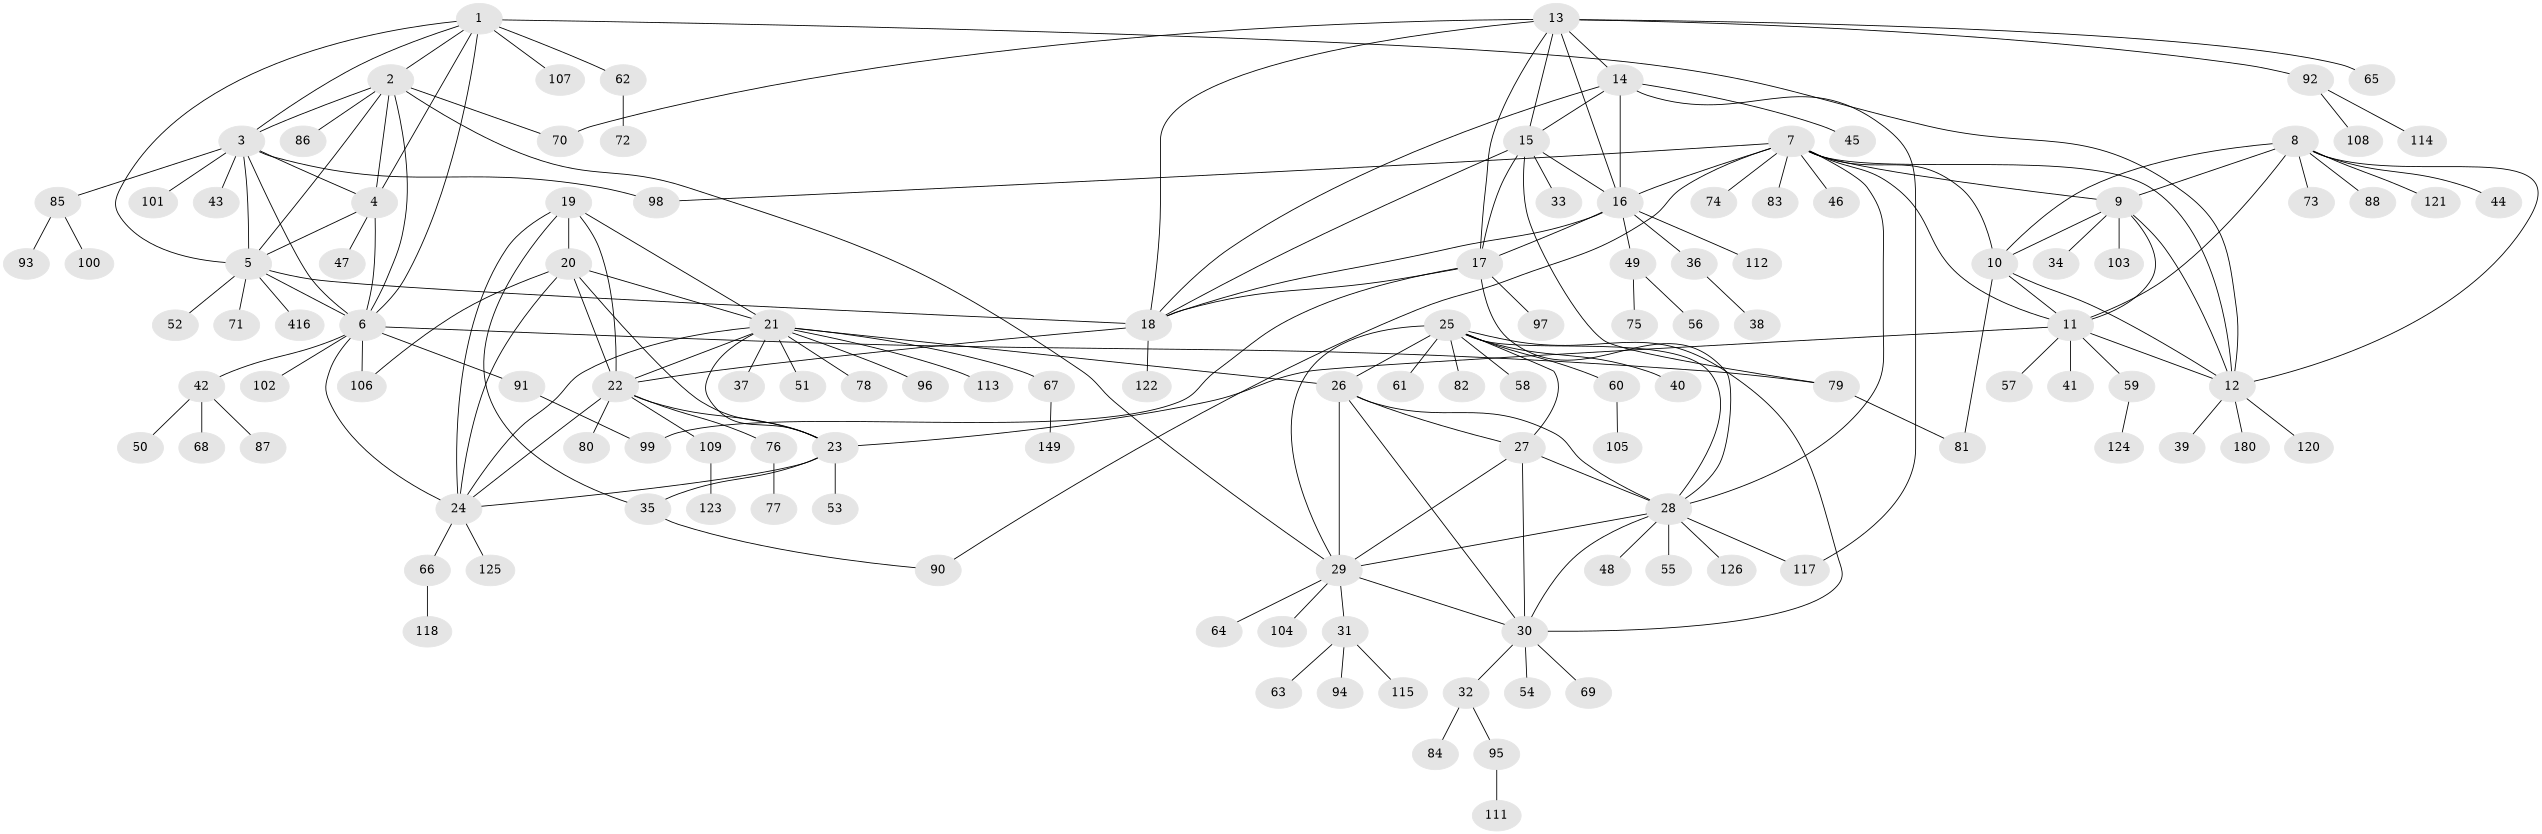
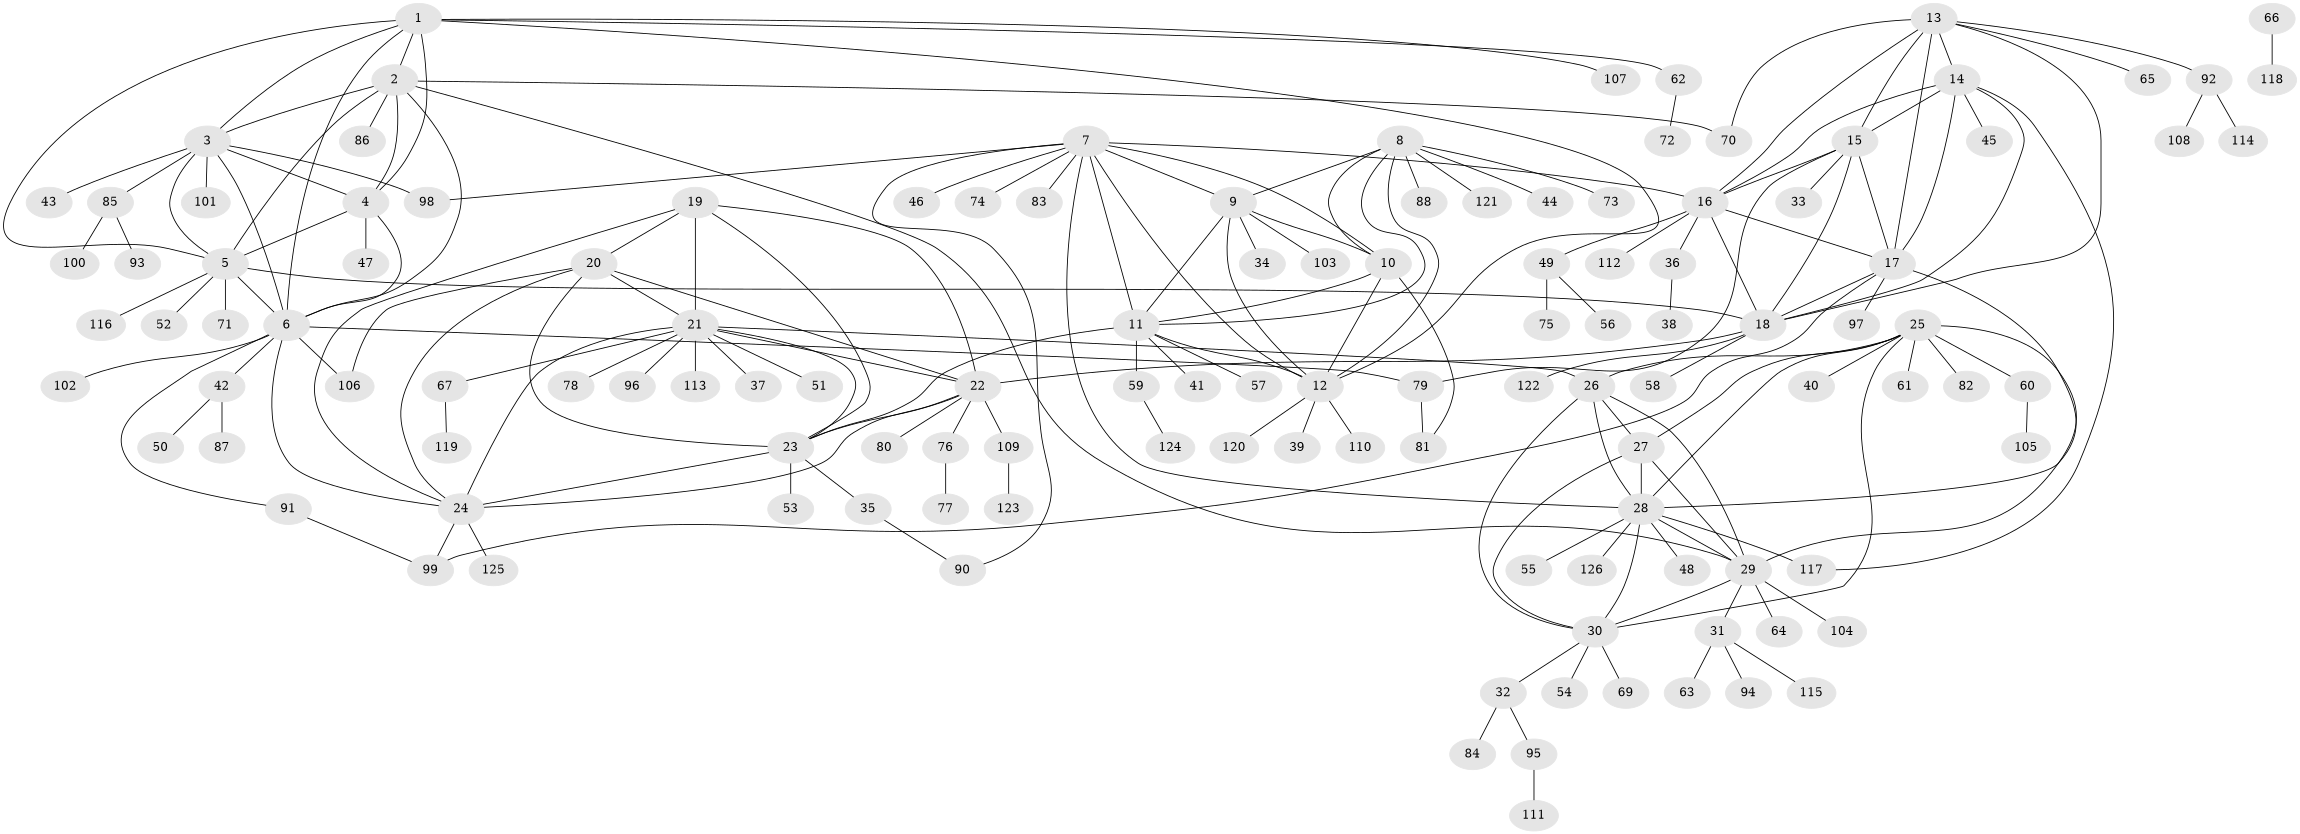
edge "14" -- "17": added
node "416": label "416" -> "116"
edge "25" -- "58": now "18" -- "58"
edge "19" -- "35": now "19" -- "23"
node "68": removed
node "149": label "149" -> "119"
node "180": label "180" -> "110"
edge "24" -- "66": now "24" -- "99"
